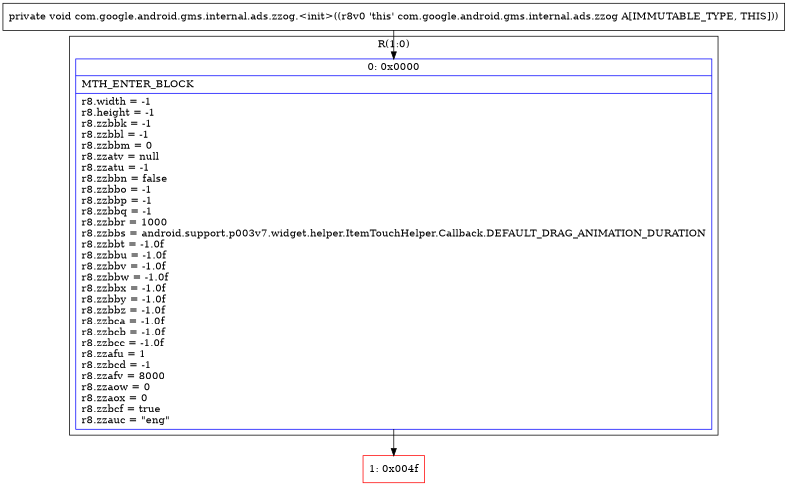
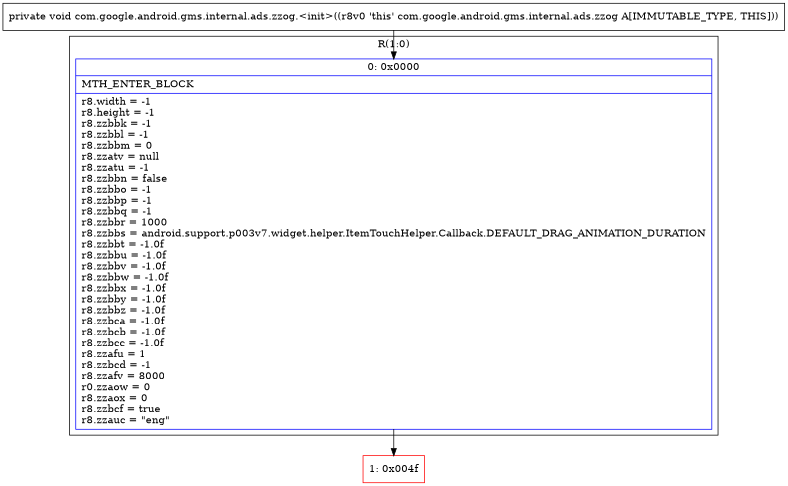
node "0: 0x0000": text "r8.zzaow = 0" -> "r0.zzaow = 0"
